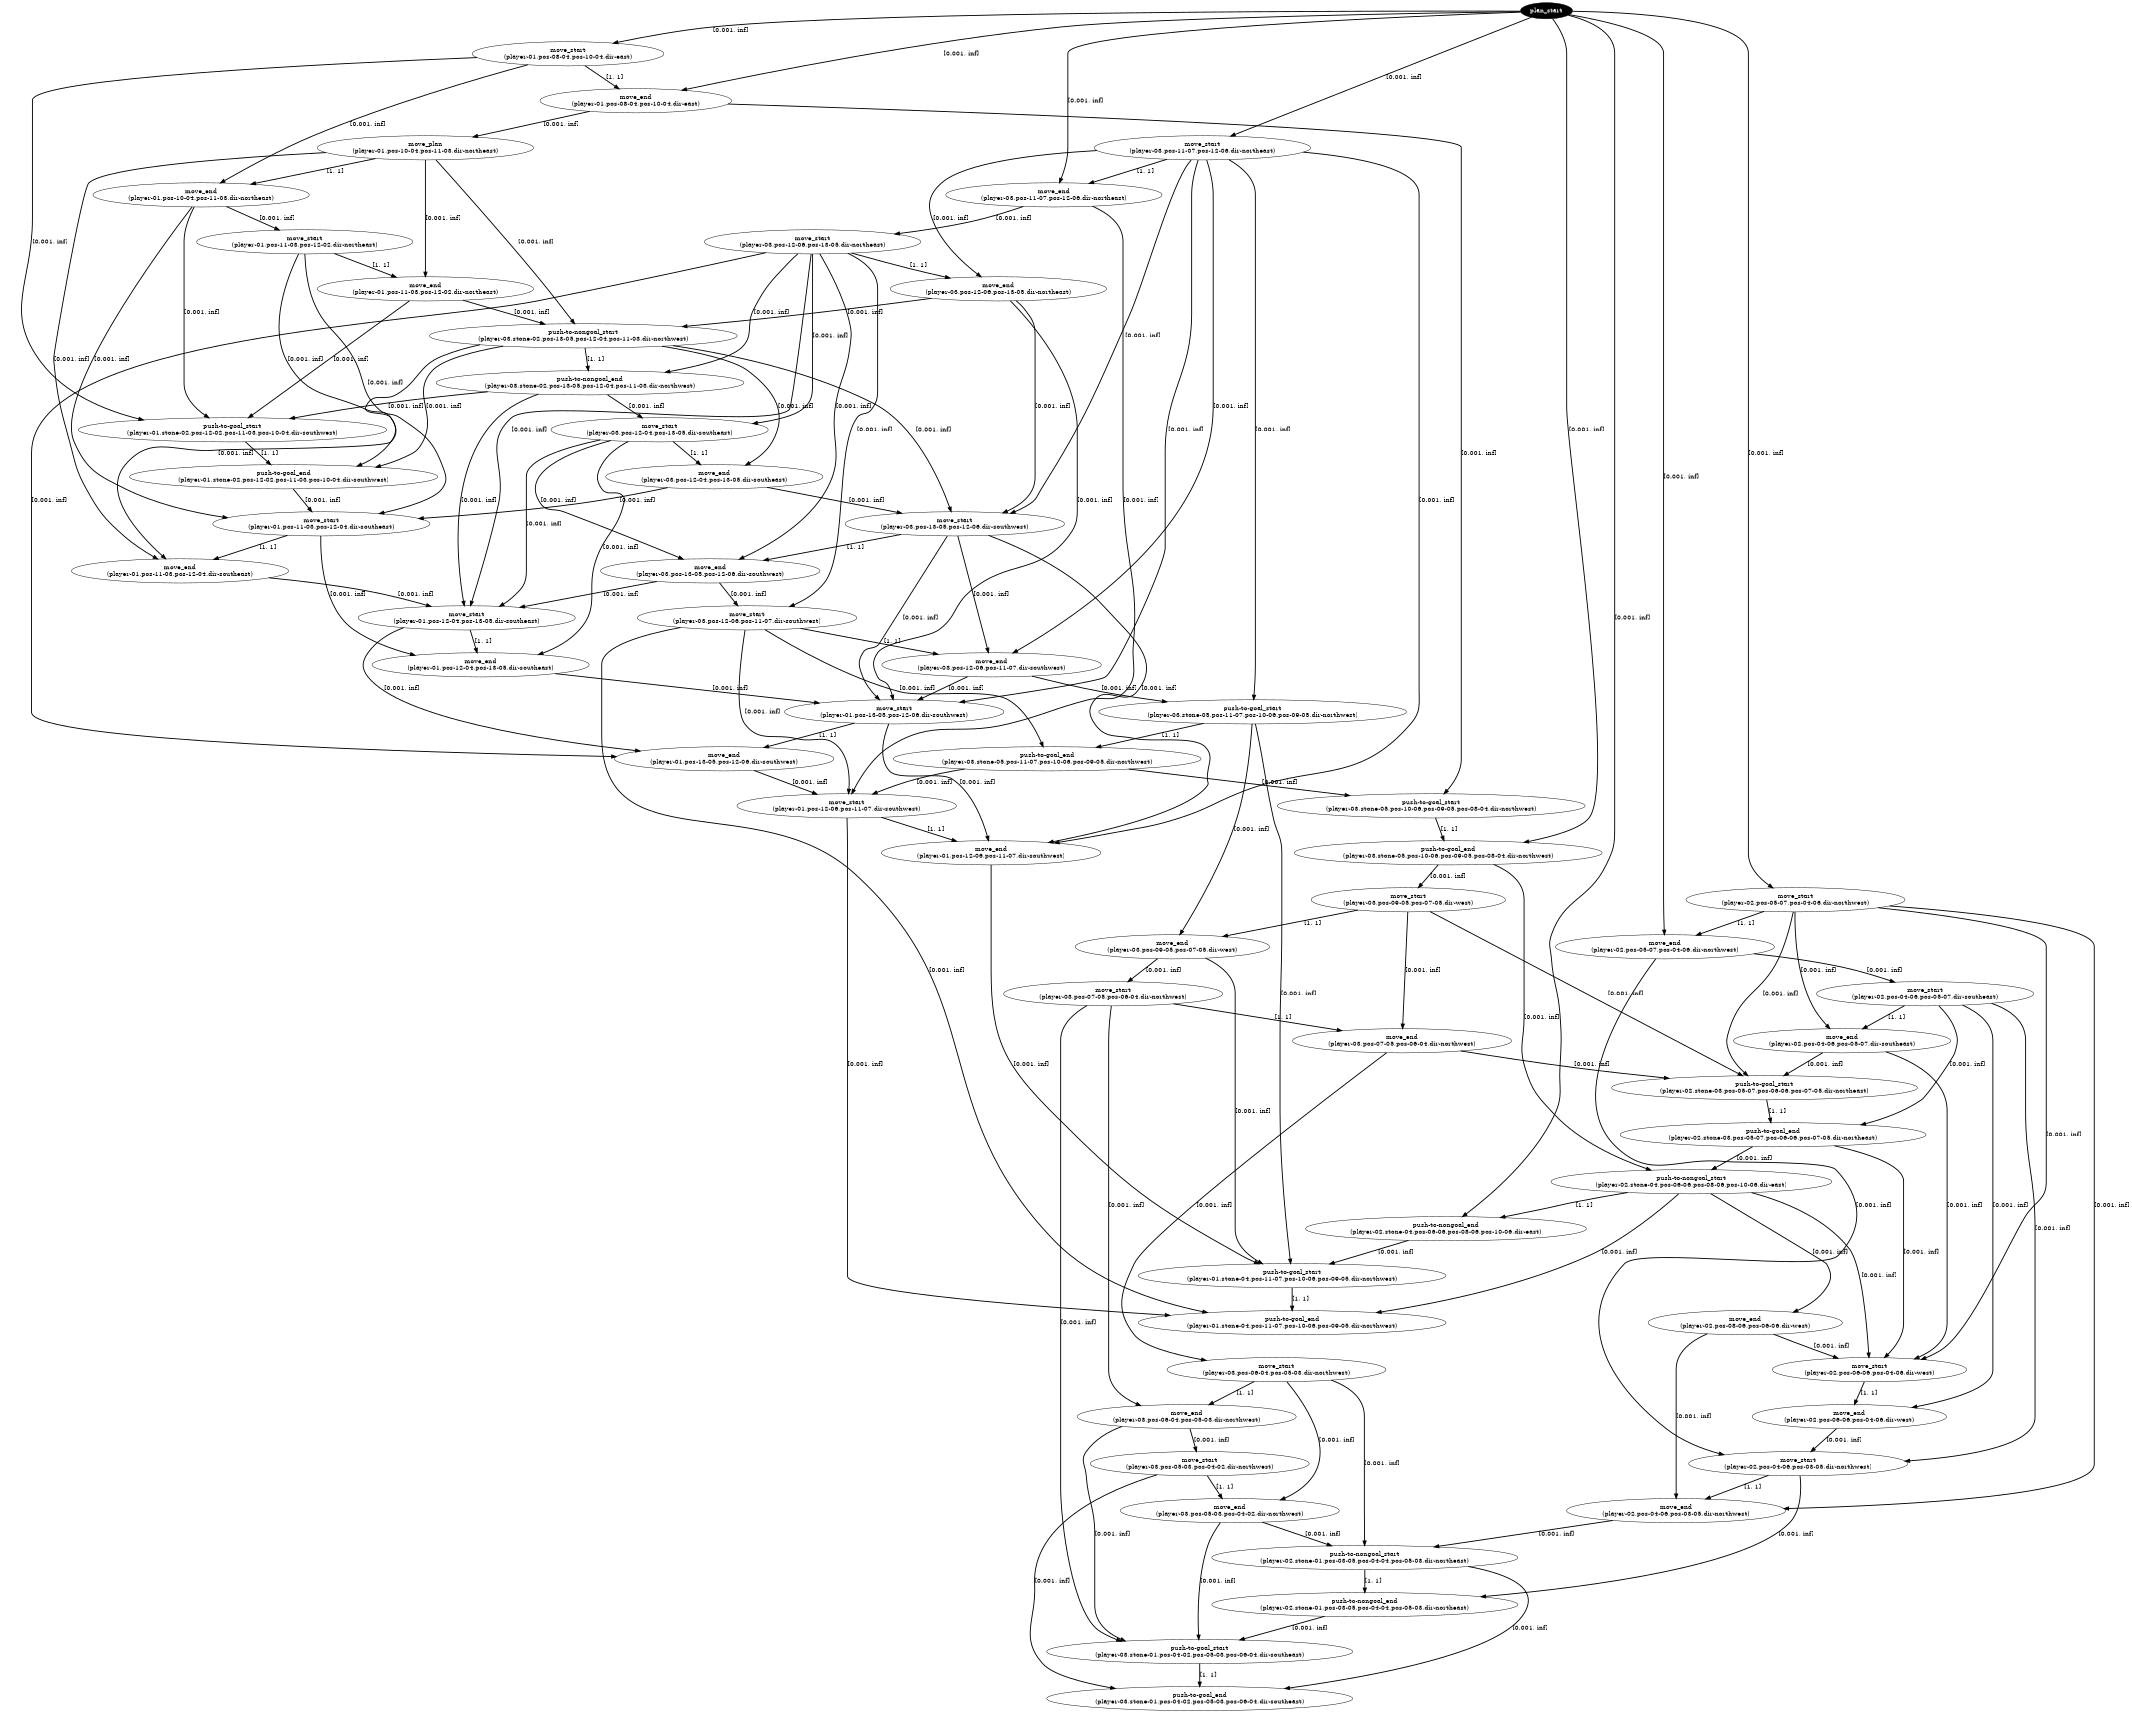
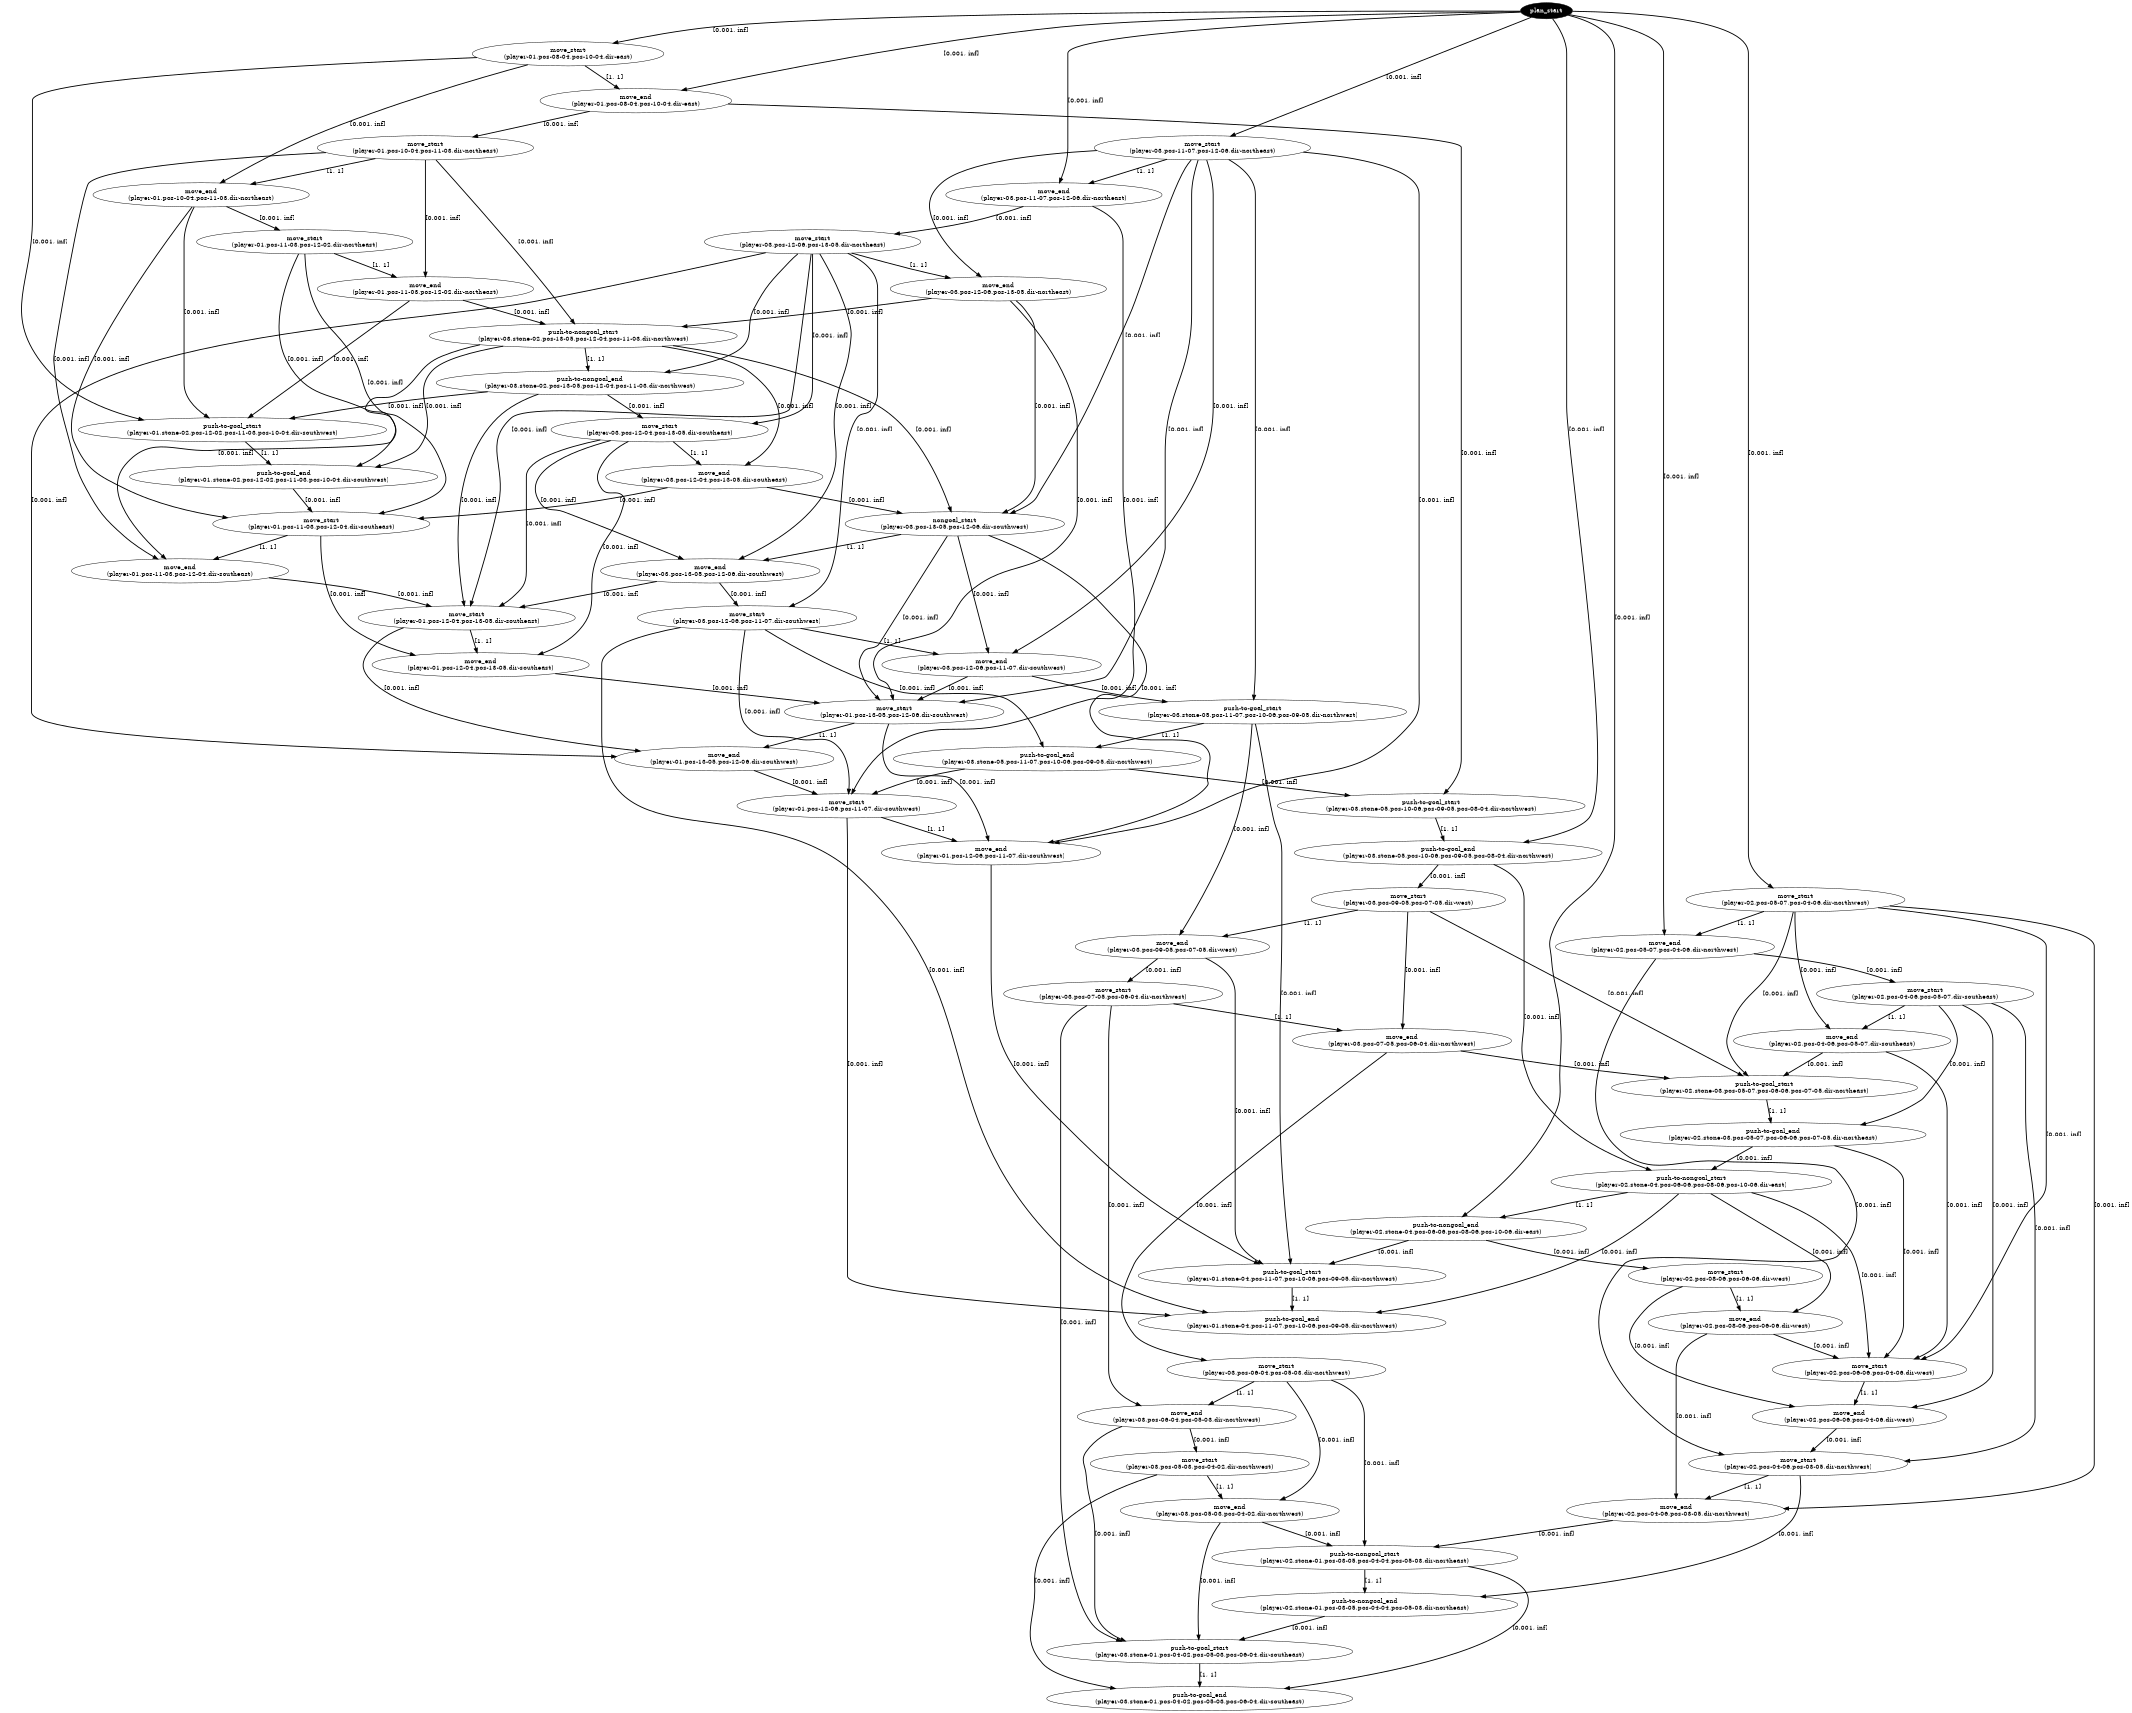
node "move_plan (player-01,pos-10-04,pos-11-03,dir-northeast)": label "move_plan (player-01,pos-10-04,pos-11-03,dir-northeast)" -> "move_start (player-01,pos-10-04,pos-11-03,dir-northeast)"
node "move_start (player-03,pos-13-05,pos-12-06,dir-southwest)": label "move_start (player-03,pos-13-05,pos-12-06,dir-southwest)" -> "nongoal_start (player-03,pos-13-05,pos-12-06,dir-southwest)"
node "move_start (player-02,pos-08-06,pos-06-06,dir-west)": added
